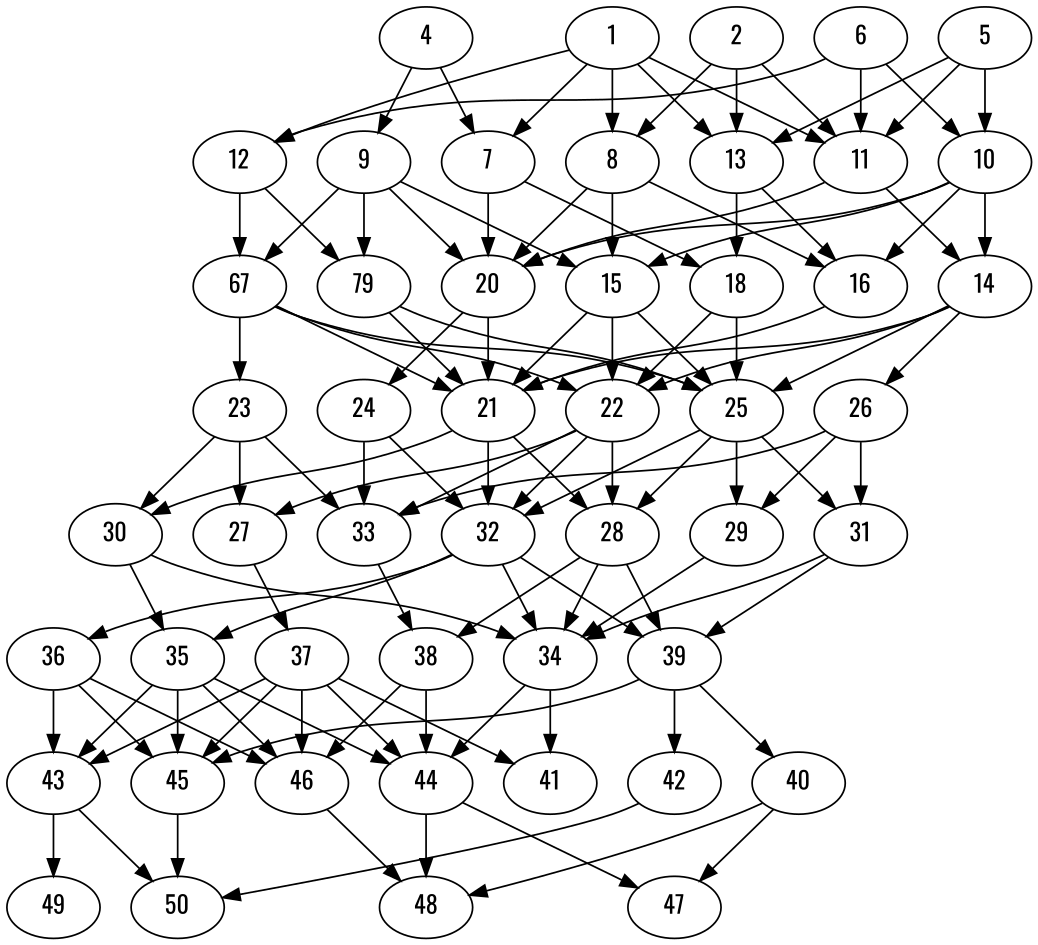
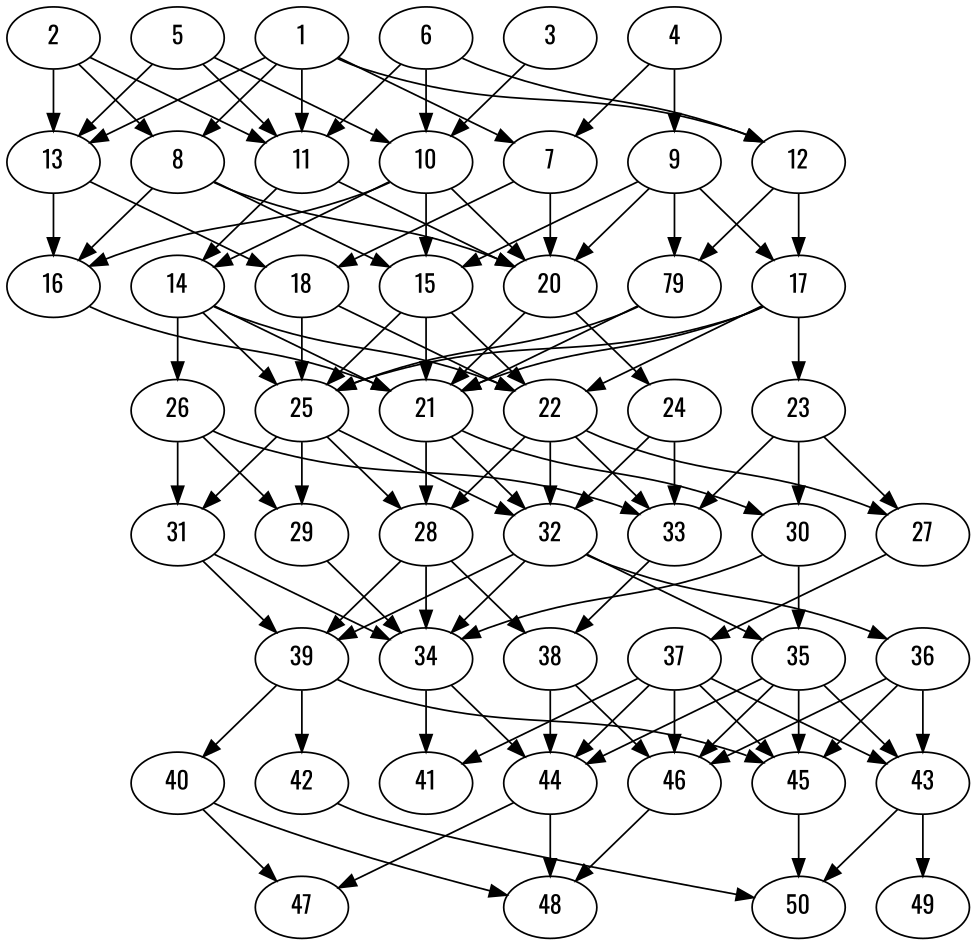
node "3": added
node "67": label "67" -> "17"
